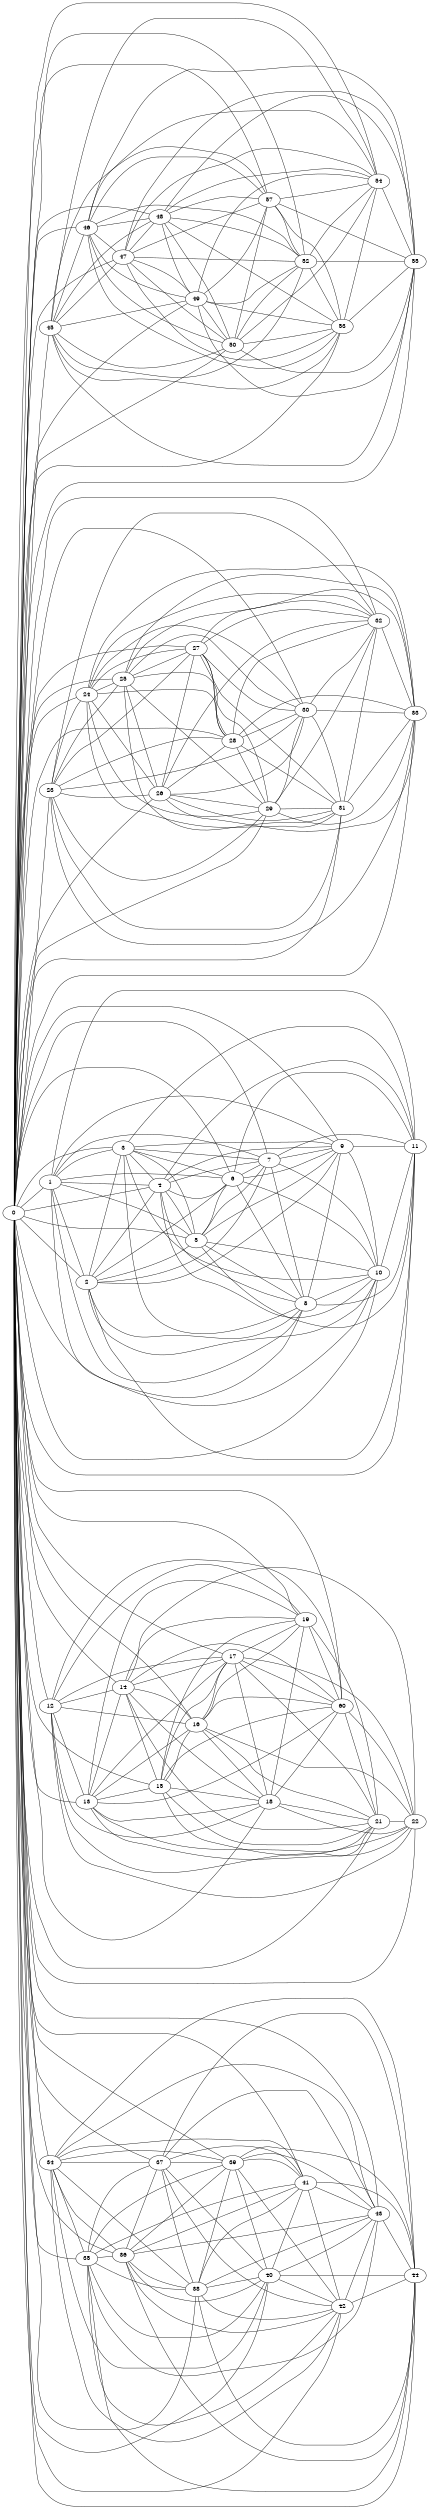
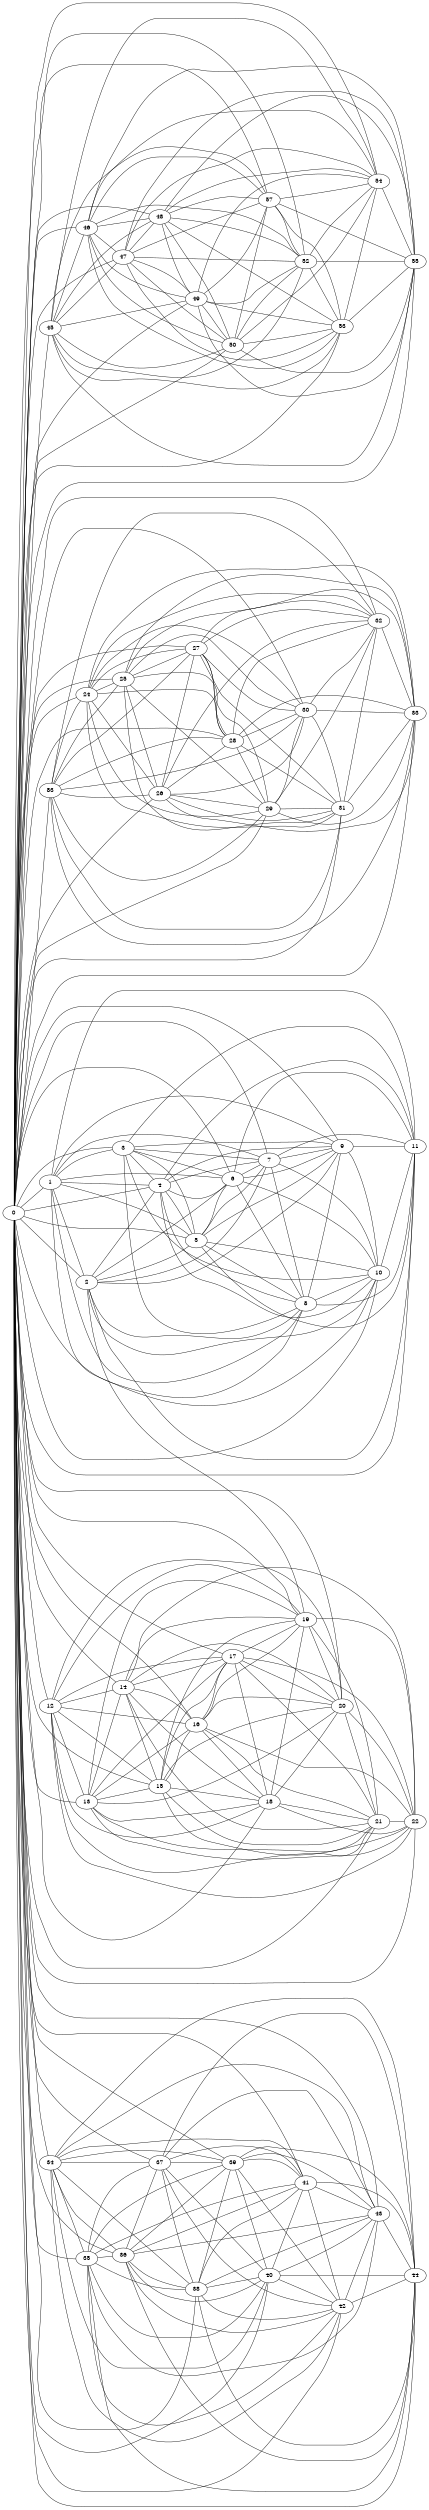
node "23": label "23" -> "83"
edge "3" -- "2": now "19" -- "2"
edge "19" -- "22": added
node "60": label "60" -> "20"
edge "12" -- "15": added
